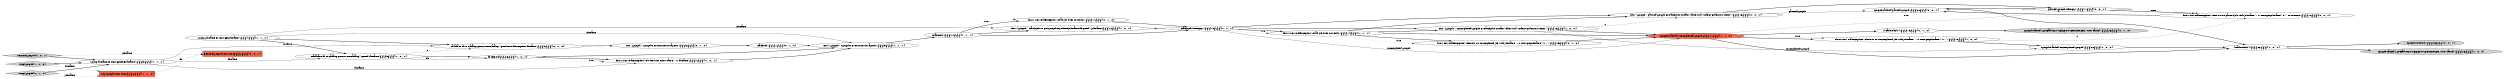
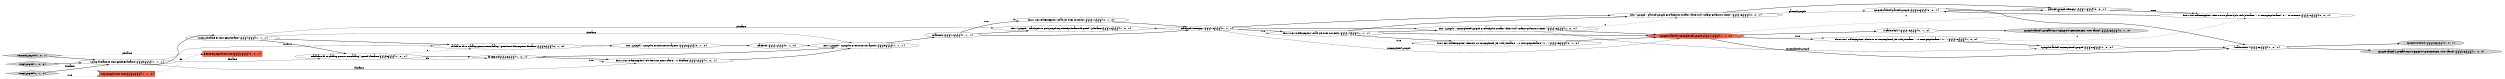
edge "pausedSyncJob.isEmpty()@@@17@@@['0', '0', '1']" -> "syncJobs.addAll(pausedSyncJob)@@@20@@@['0', '0', '1']": reversed
edge "syncJobs.addAll(uncompletedSyncJob)@@@17@@@['1', '1', '0']" -> "pausedSyncJob.isEmpty()@@@17@@@['0', '0', '1']": label "true" -> "0"
edge "String dbName = stmt.getDbFullName()@@@3@@@['1', '1', '1']" -> "String jobName = stmt.getJobName()@@@4@@@['1', '1', '1']": added
edge "stopSyncJob['0', '1', '0']" -> "StopSyncJobStmt stmt@@@2@@@['1', '1', '0']": label "jobName" -> "true"
